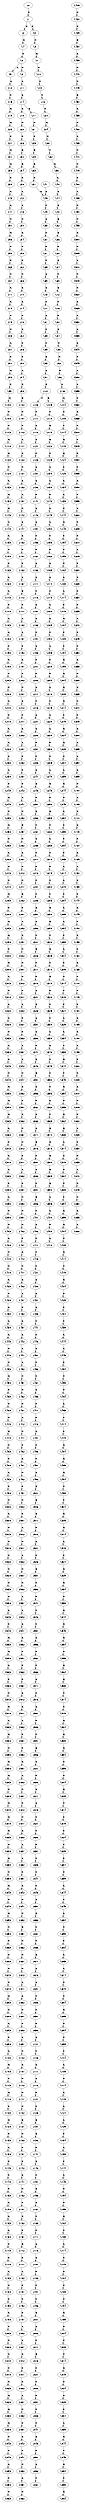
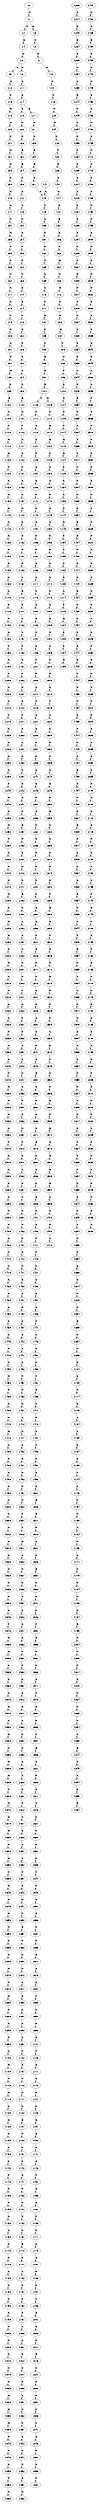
node "S204": removed
